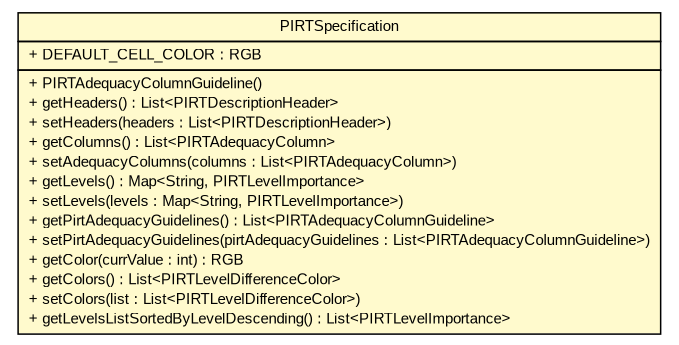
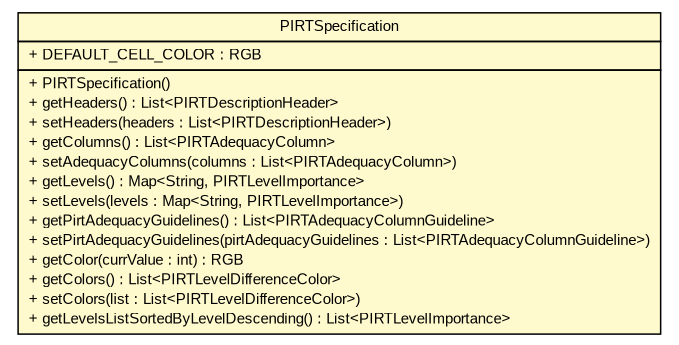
node "PIRTSpecification": text "+ PIRTAdequacyColumnGuideline()" -> "+ PIRTSpecification()"
